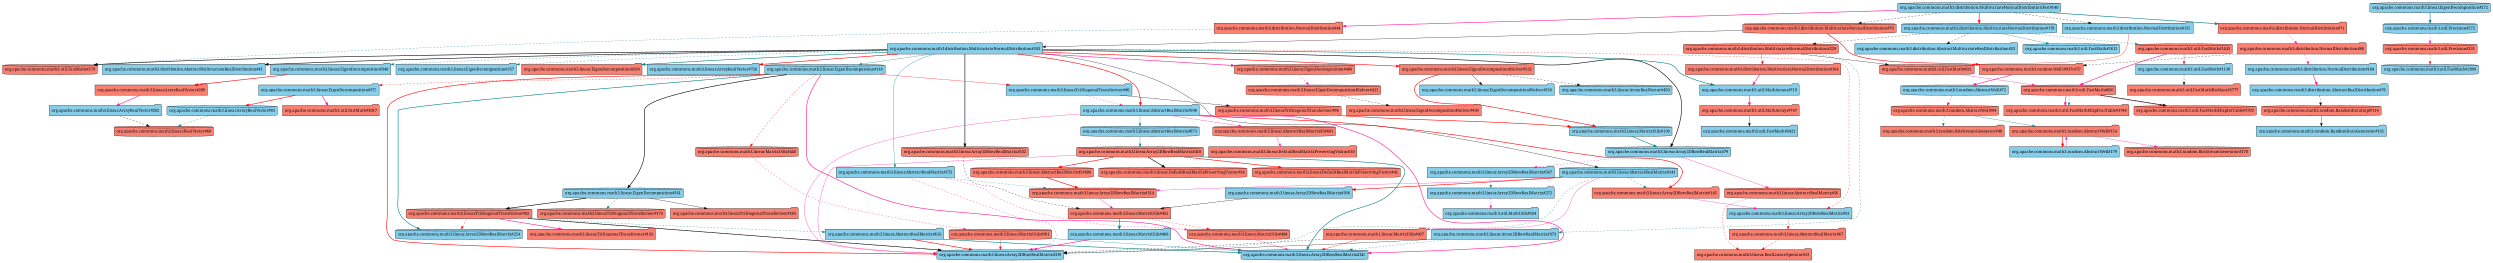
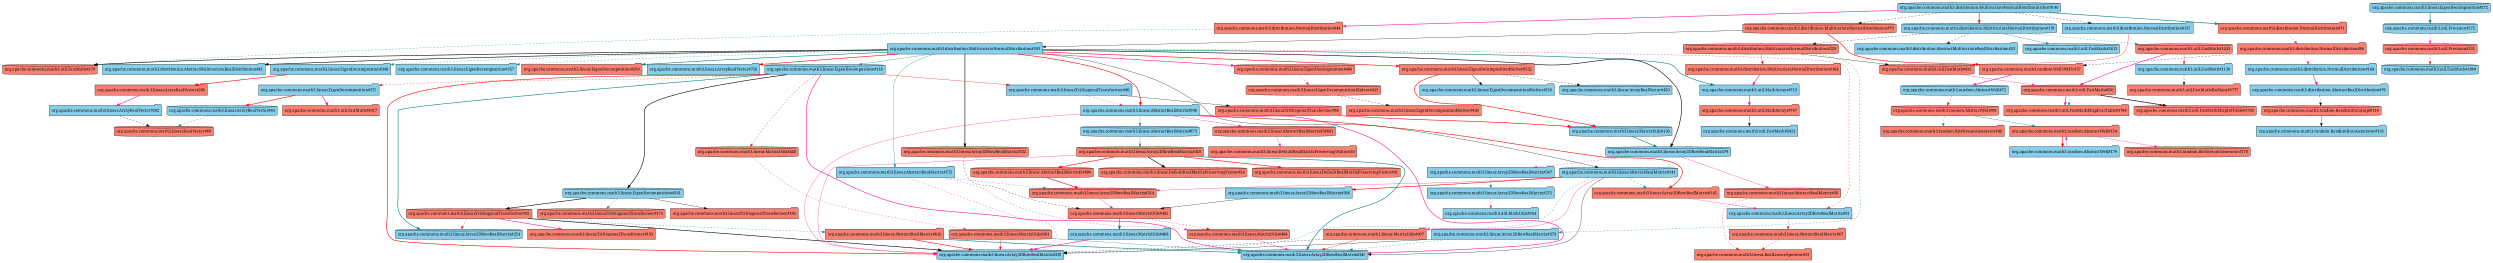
node "org.apache.commons.math3.linear.AbstractRealMatrix#616": fillcolor skyblue -> salmon
edge "org.apache.commons.math3.linear.AbstractRealMatrix#141" -> "org.apache.commons.math3.linear.Array2DRowRealMatrix#345": added
